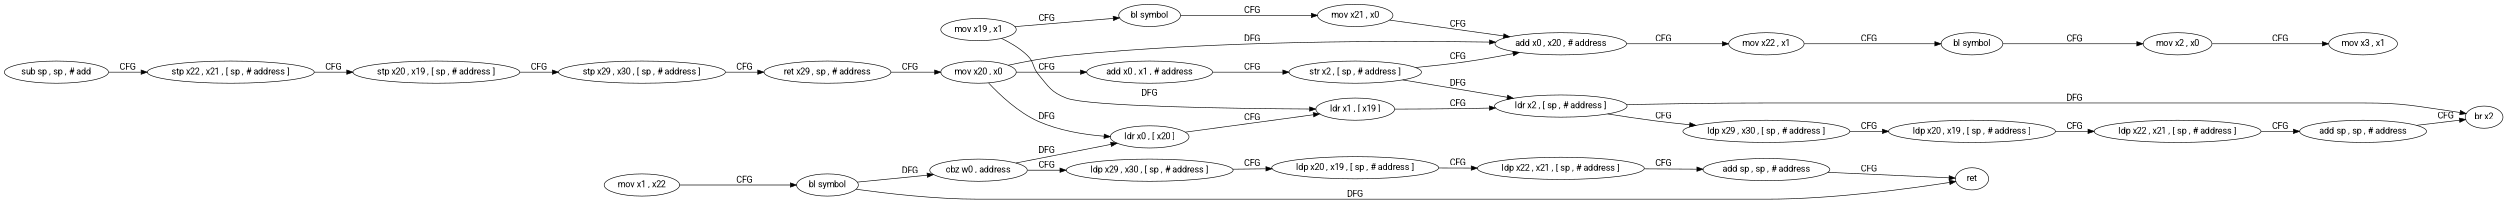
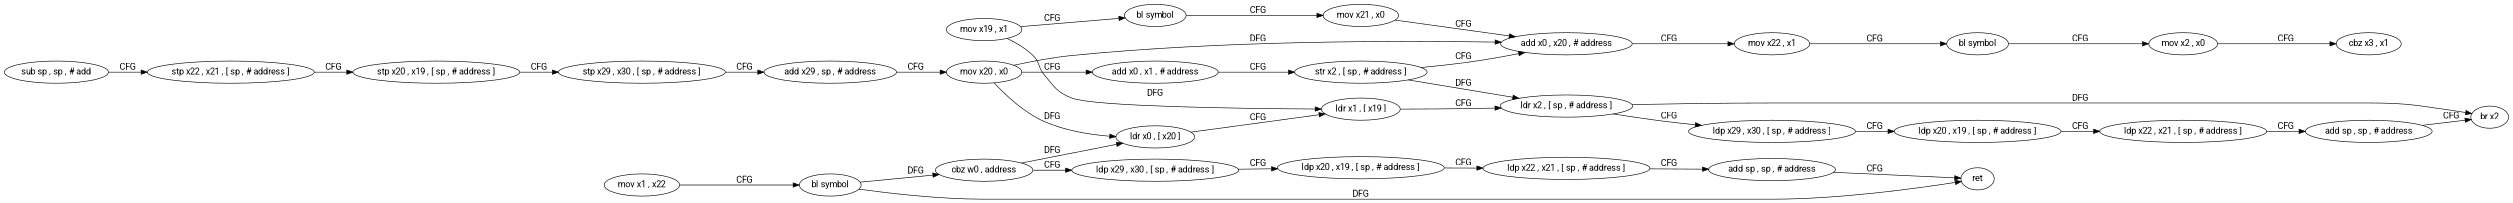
node "mov x3 , x1": label "mov x3 , x1" -> "cbz x3 , x1"
node "ret x29 , sp , # address": label "ret x29 , sp , # address" -> "add x29 , sp , # address"
